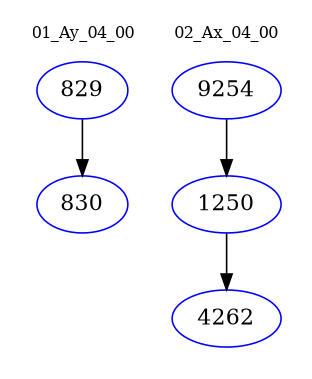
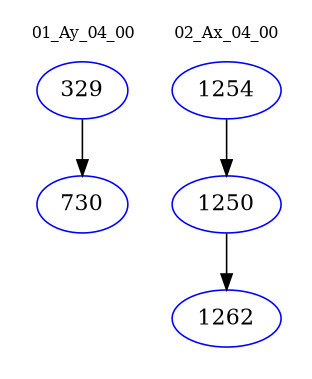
node "829": label "829" -> "329"
node "9254": label "9254" -> "1254"
node "830": label "830" -> "730"
node "4262": label "4262" -> "1262"
